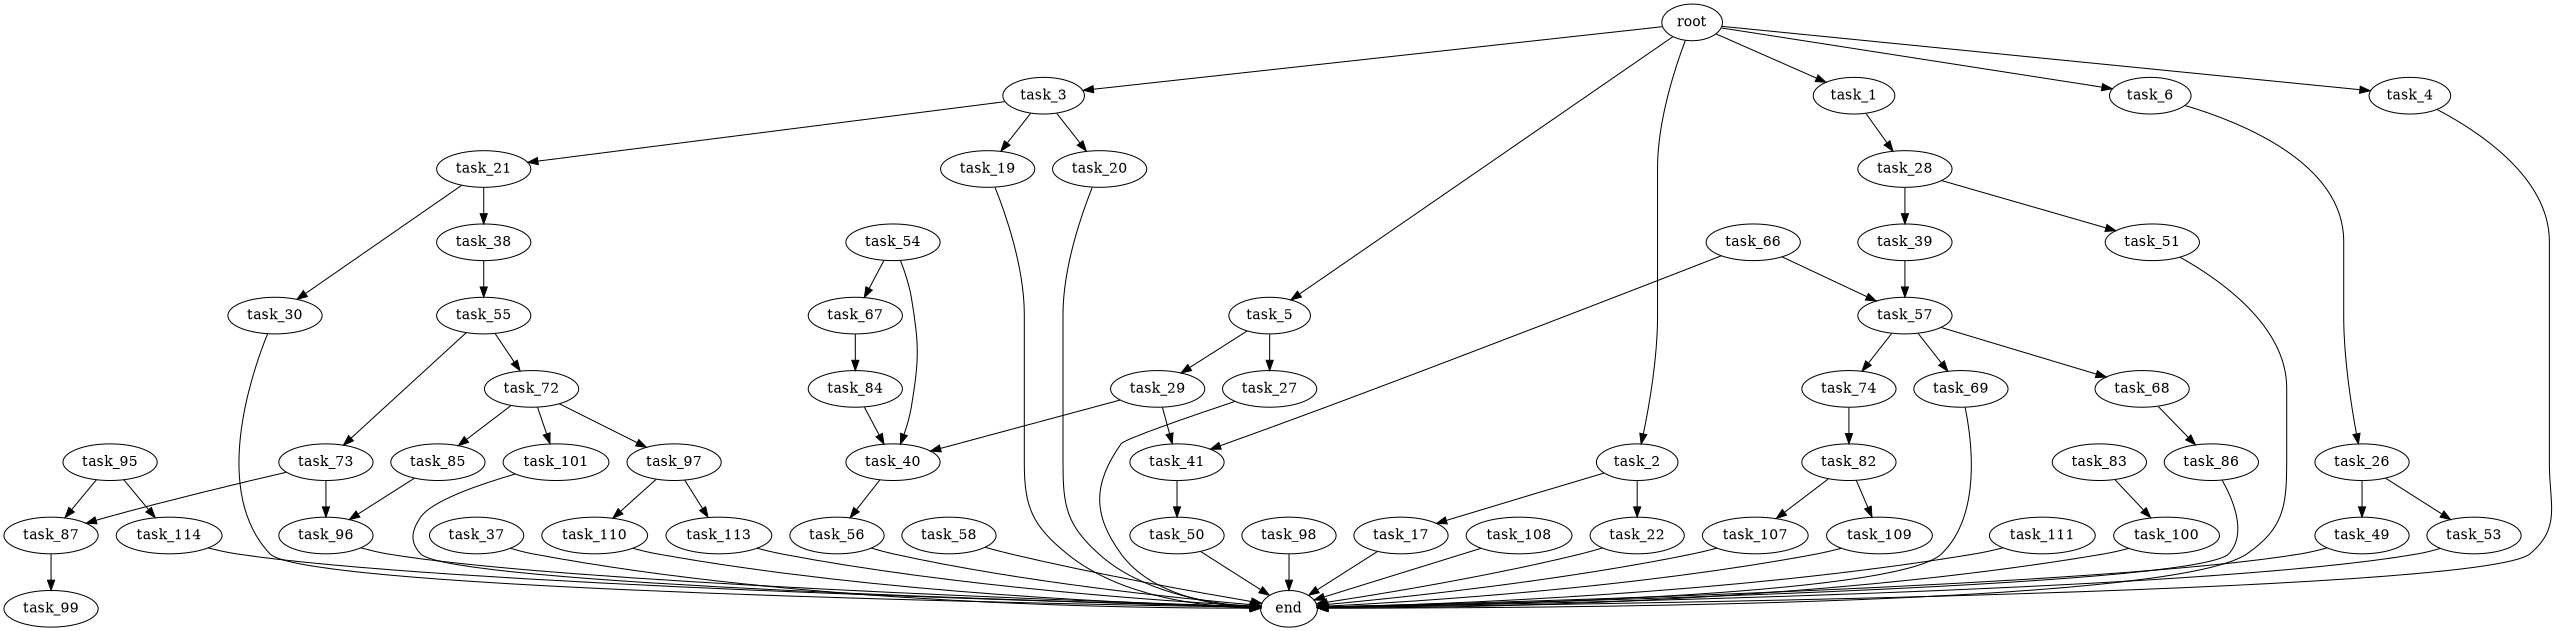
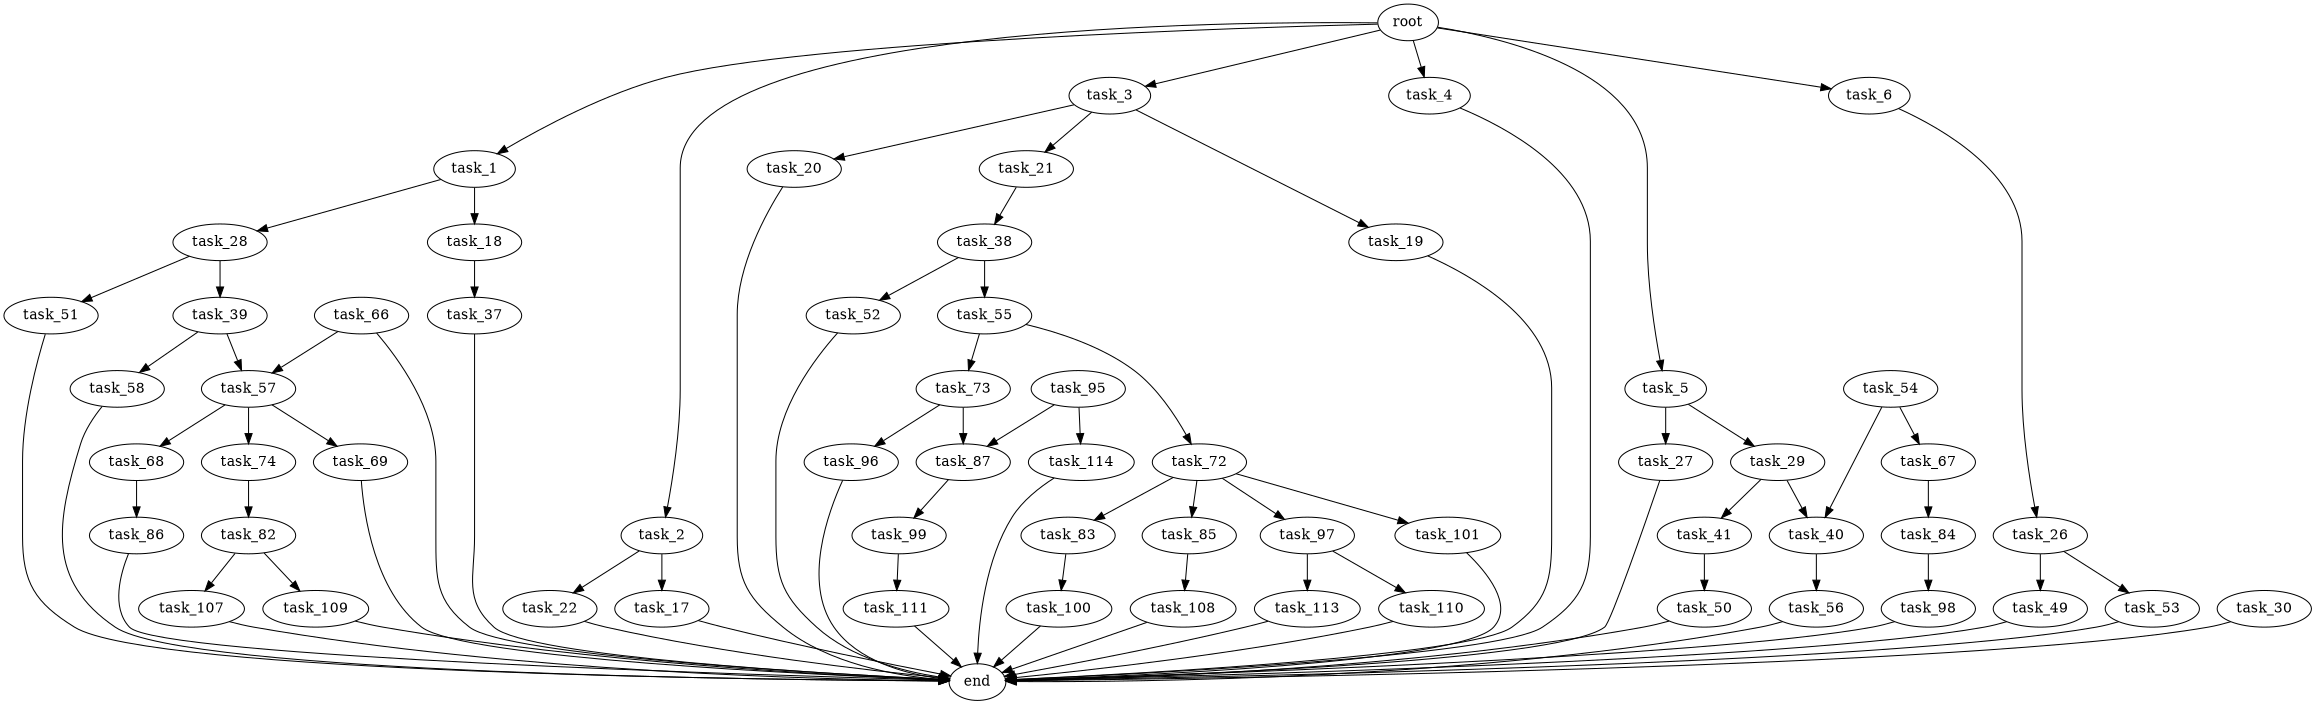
edge "task_21" -> "task_30": removed
node "task_18": added
node "task_52": added
edge "task_39" -> "task_58": added
edge "task_66" -> "task_41": now "task_66" -> "end"
edge "task_84" -> "task_40": now "task_84" -> "task_98"
edge "task_85" -> "task_96": now "task_85" -> "task_108"
edge "task_72" -> "task_83": added
edge "task_99" -> "task_111": added
